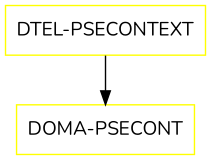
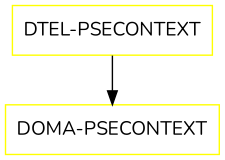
node "DOMA-PSECONT": label "DOMA-PSECONT" -> "DOMA-PSECONTEXT"
